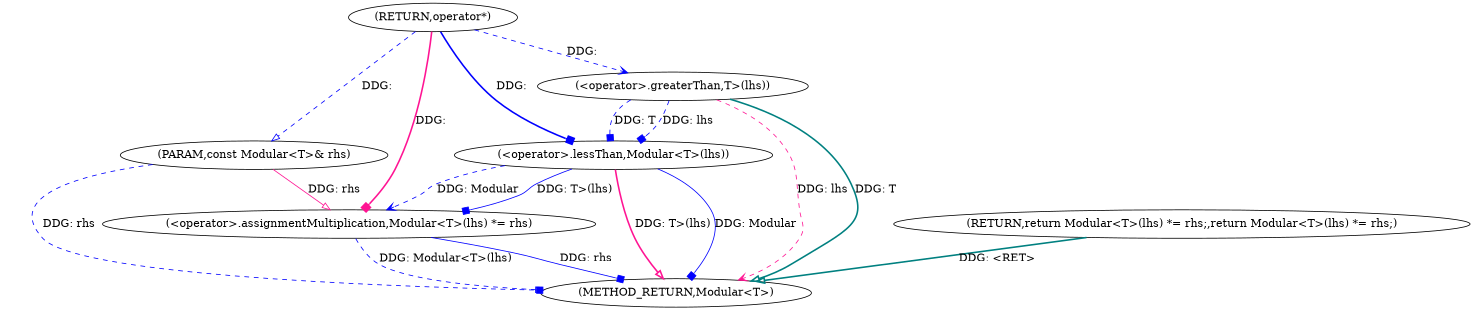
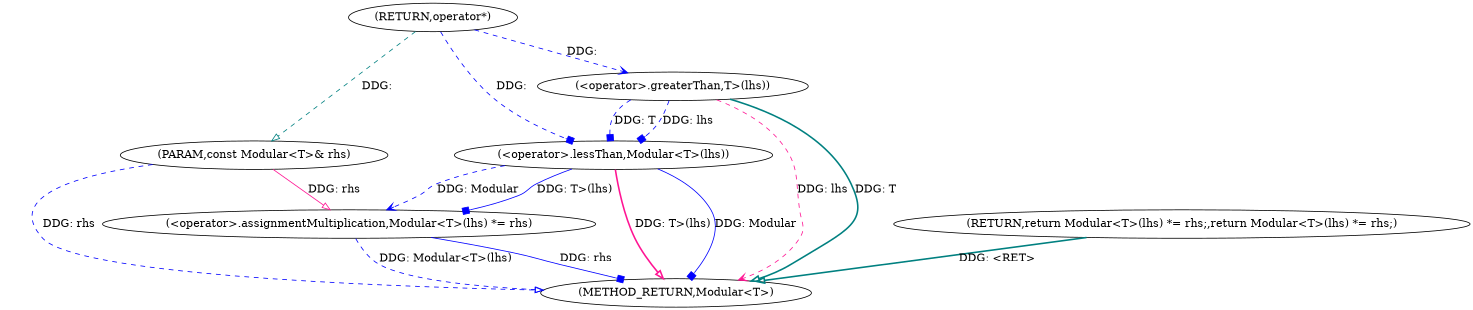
edge "(RETURN,operator*)" -> "(PARAM,const Modular<T>& rhs)": color blue -> teal
edge "(RETURN,operator*)" -> "(<operator>.lessThan,Modular<T>(lhs))": style bold -> dashed
edge "(RETURN,operator*)" -> "(<operator>.assignmentMultiplication,Modular<T>(lhs) *= rhs)": removed, label "DDG:"
edge "(PARAM,const Modular<T>& rhs)" -> "(METHOD_RETURN,Modular<T>)": arrowhead box -> onormal
